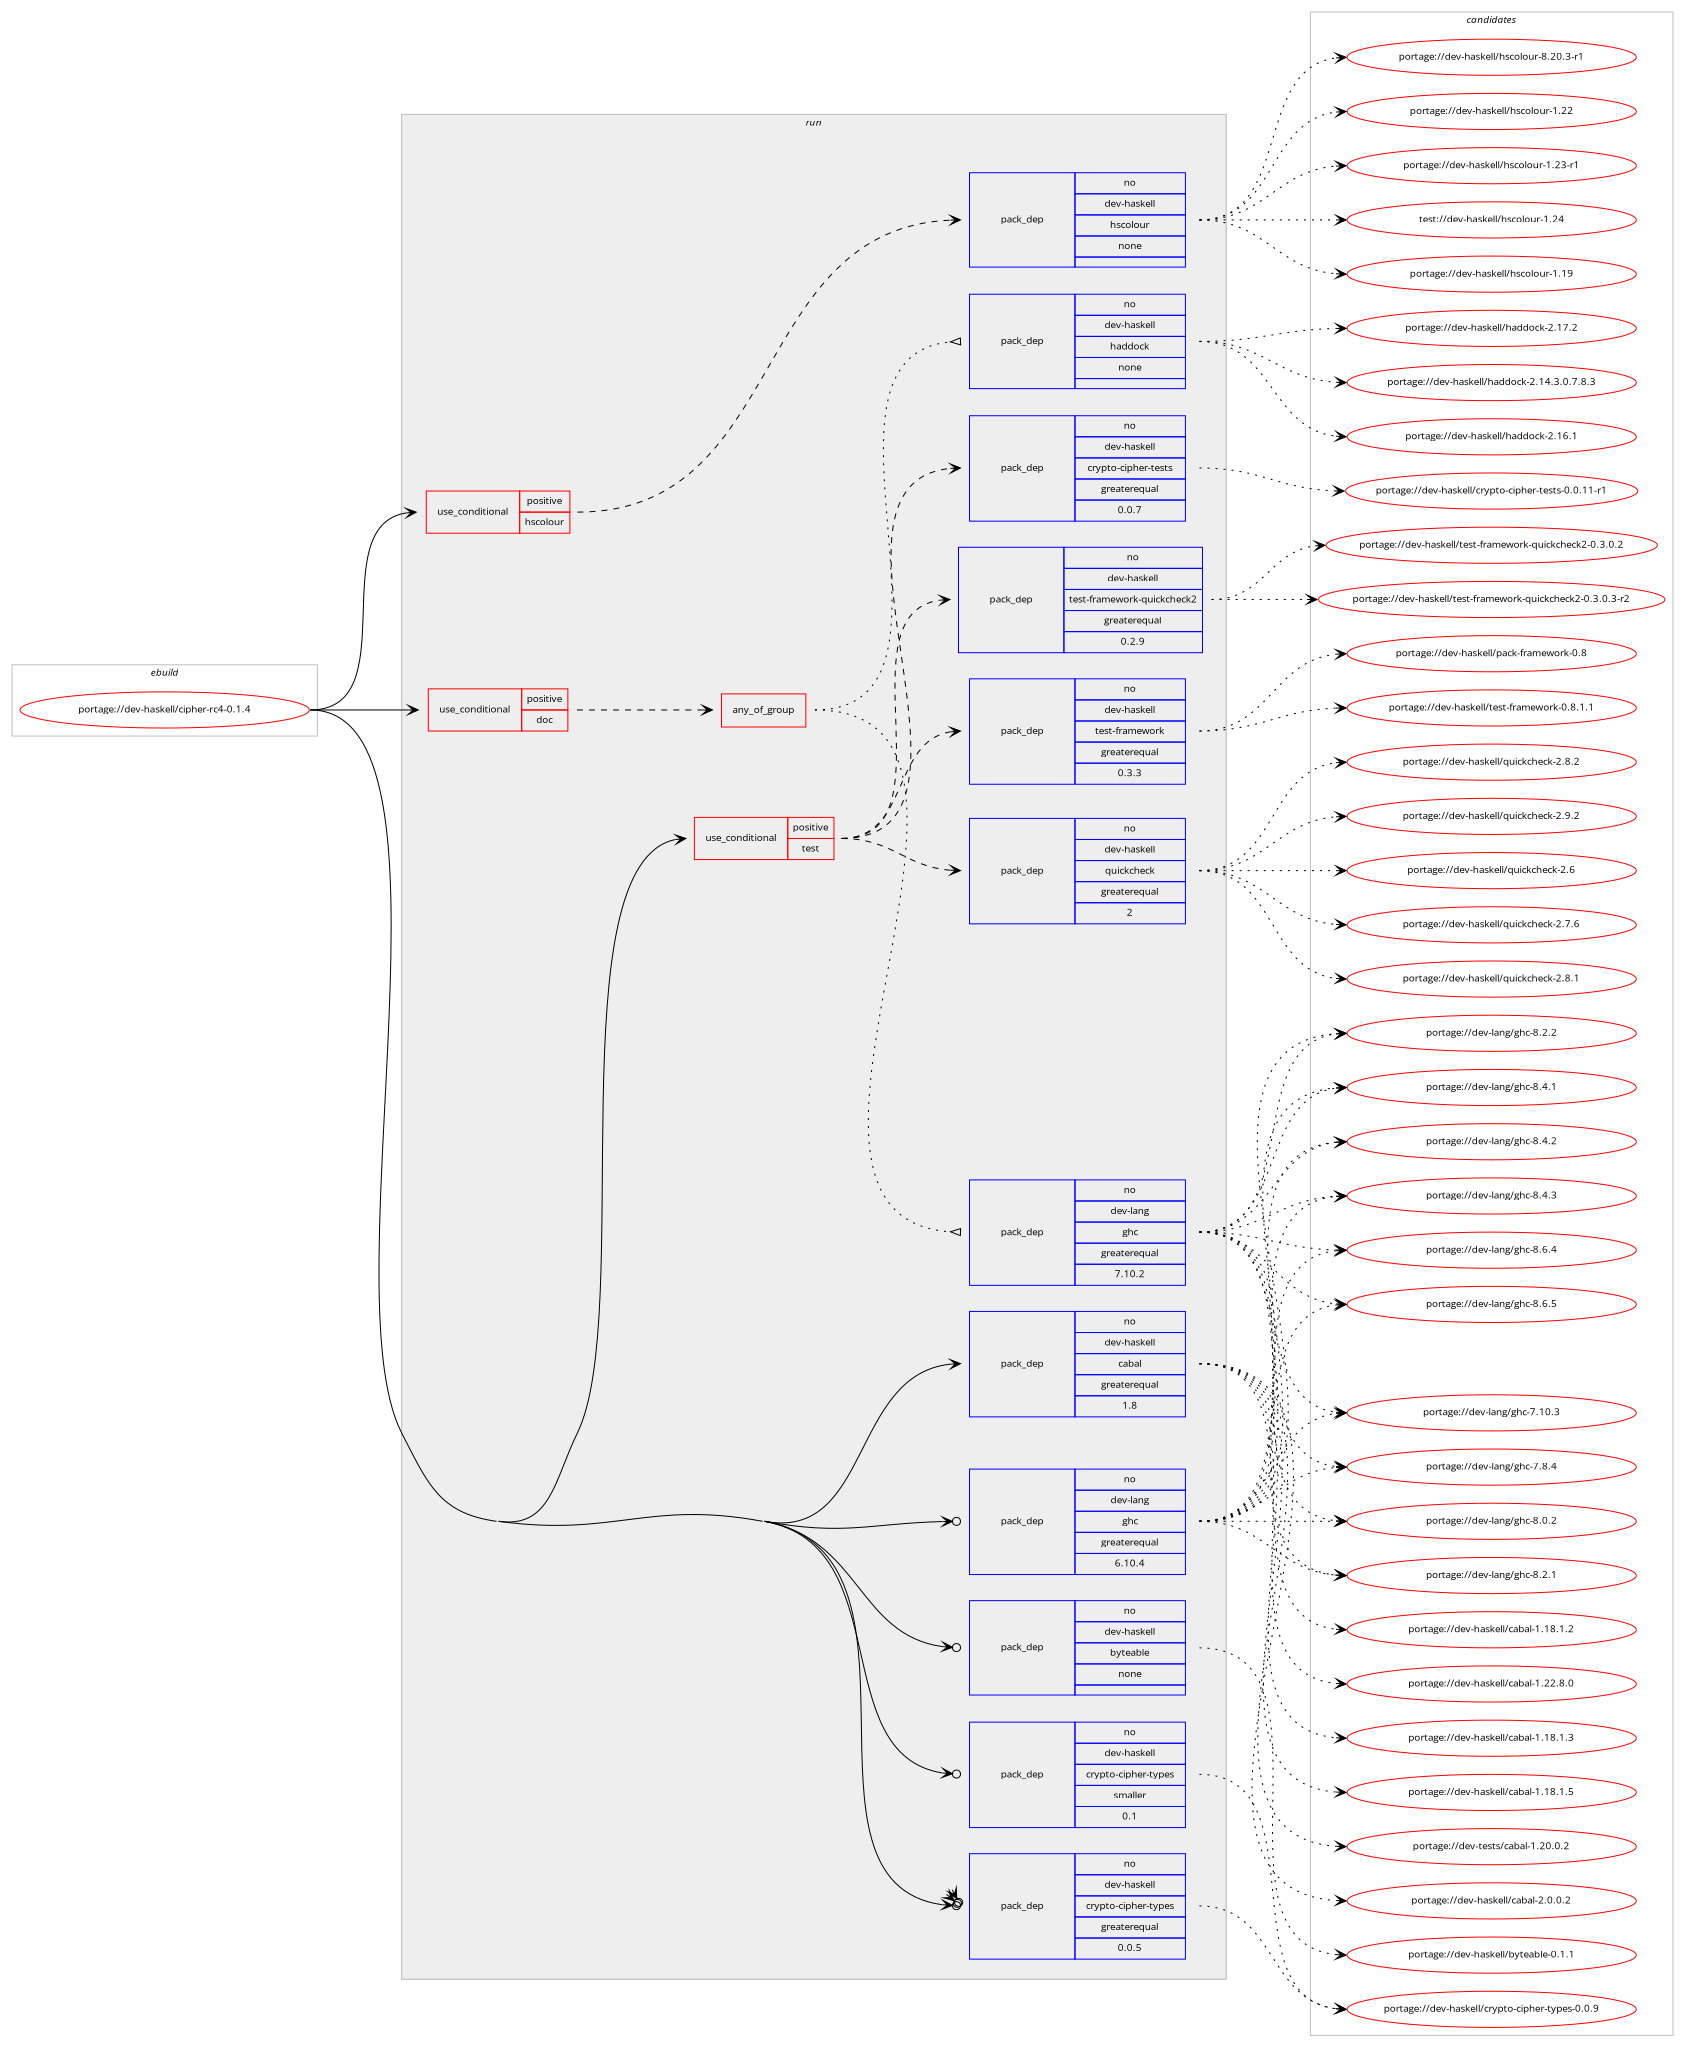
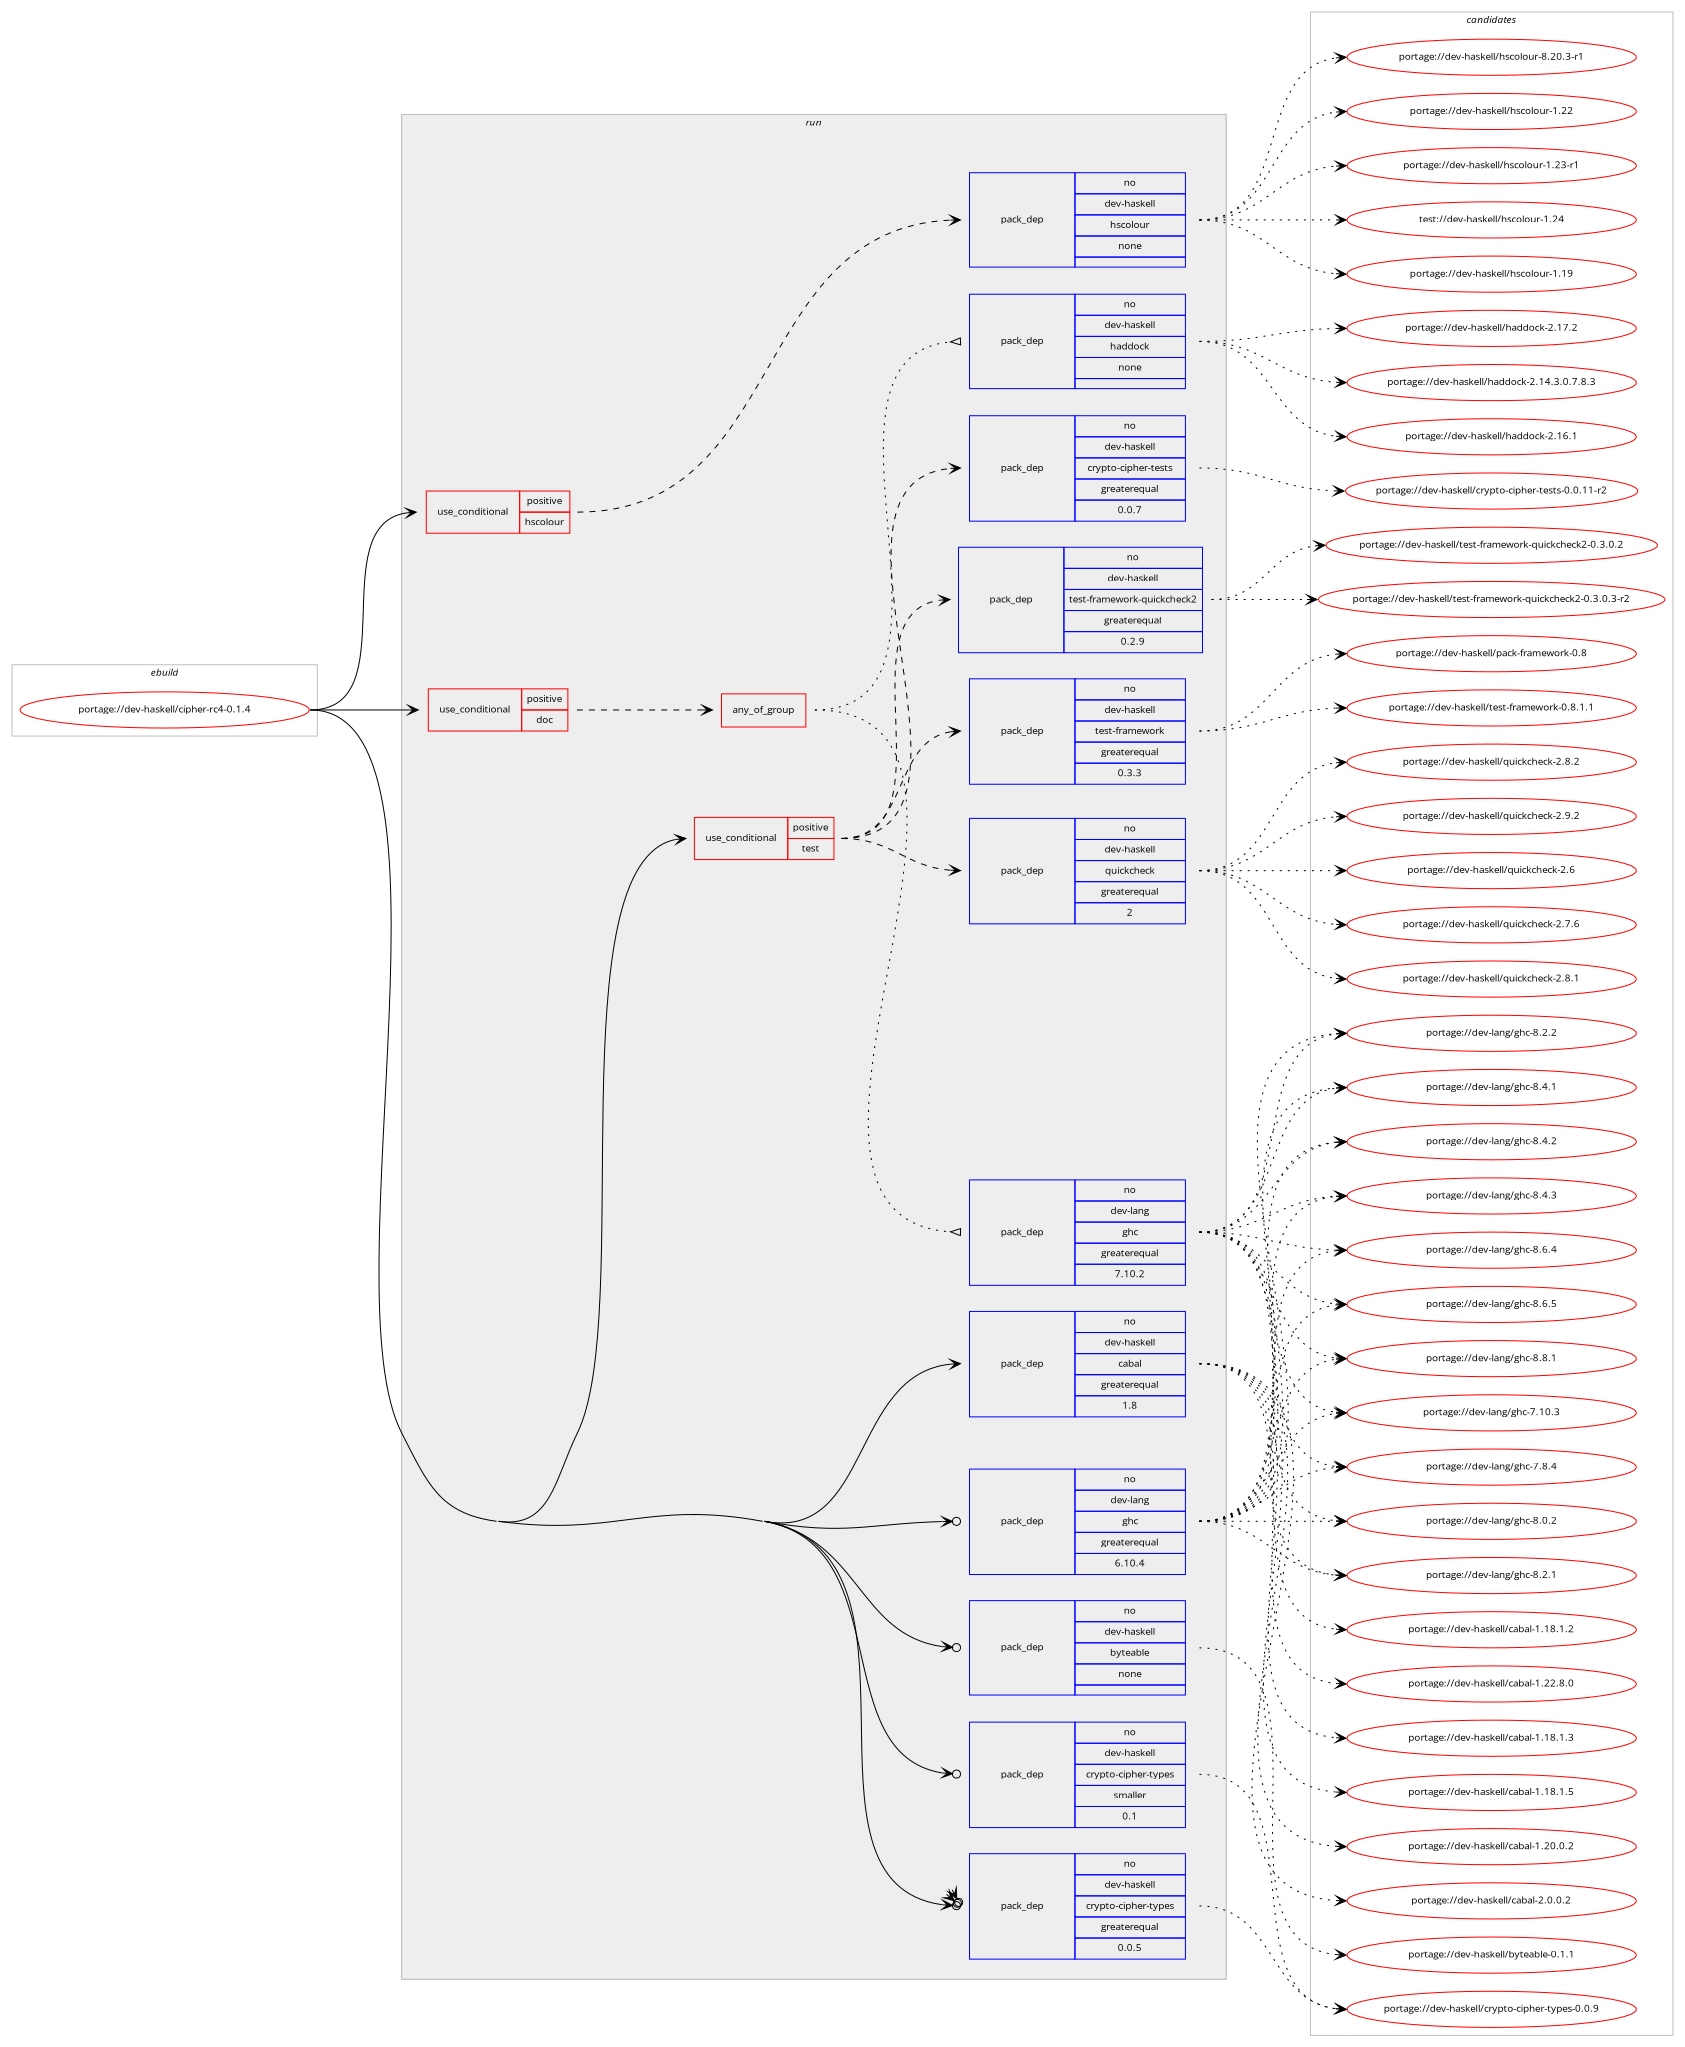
node "portage://dev-haskell/crypto-cipher-tests-0.0.11-r1": label "portage://dev-haskell/crypto-cipher-tests-0.0.11-r1" -> "portage://dev-haskell/crypto-cipher-tests-0.0.11-r2"
node "portage://dev-lang/ghc-8.8.1": added
node "portage://dev-tests/cabal-1.20.0.2": label "portage://dev-tests/cabal-1.20.0.2" -> "portage://dev-haskell/cabal-1.20.0.2"
